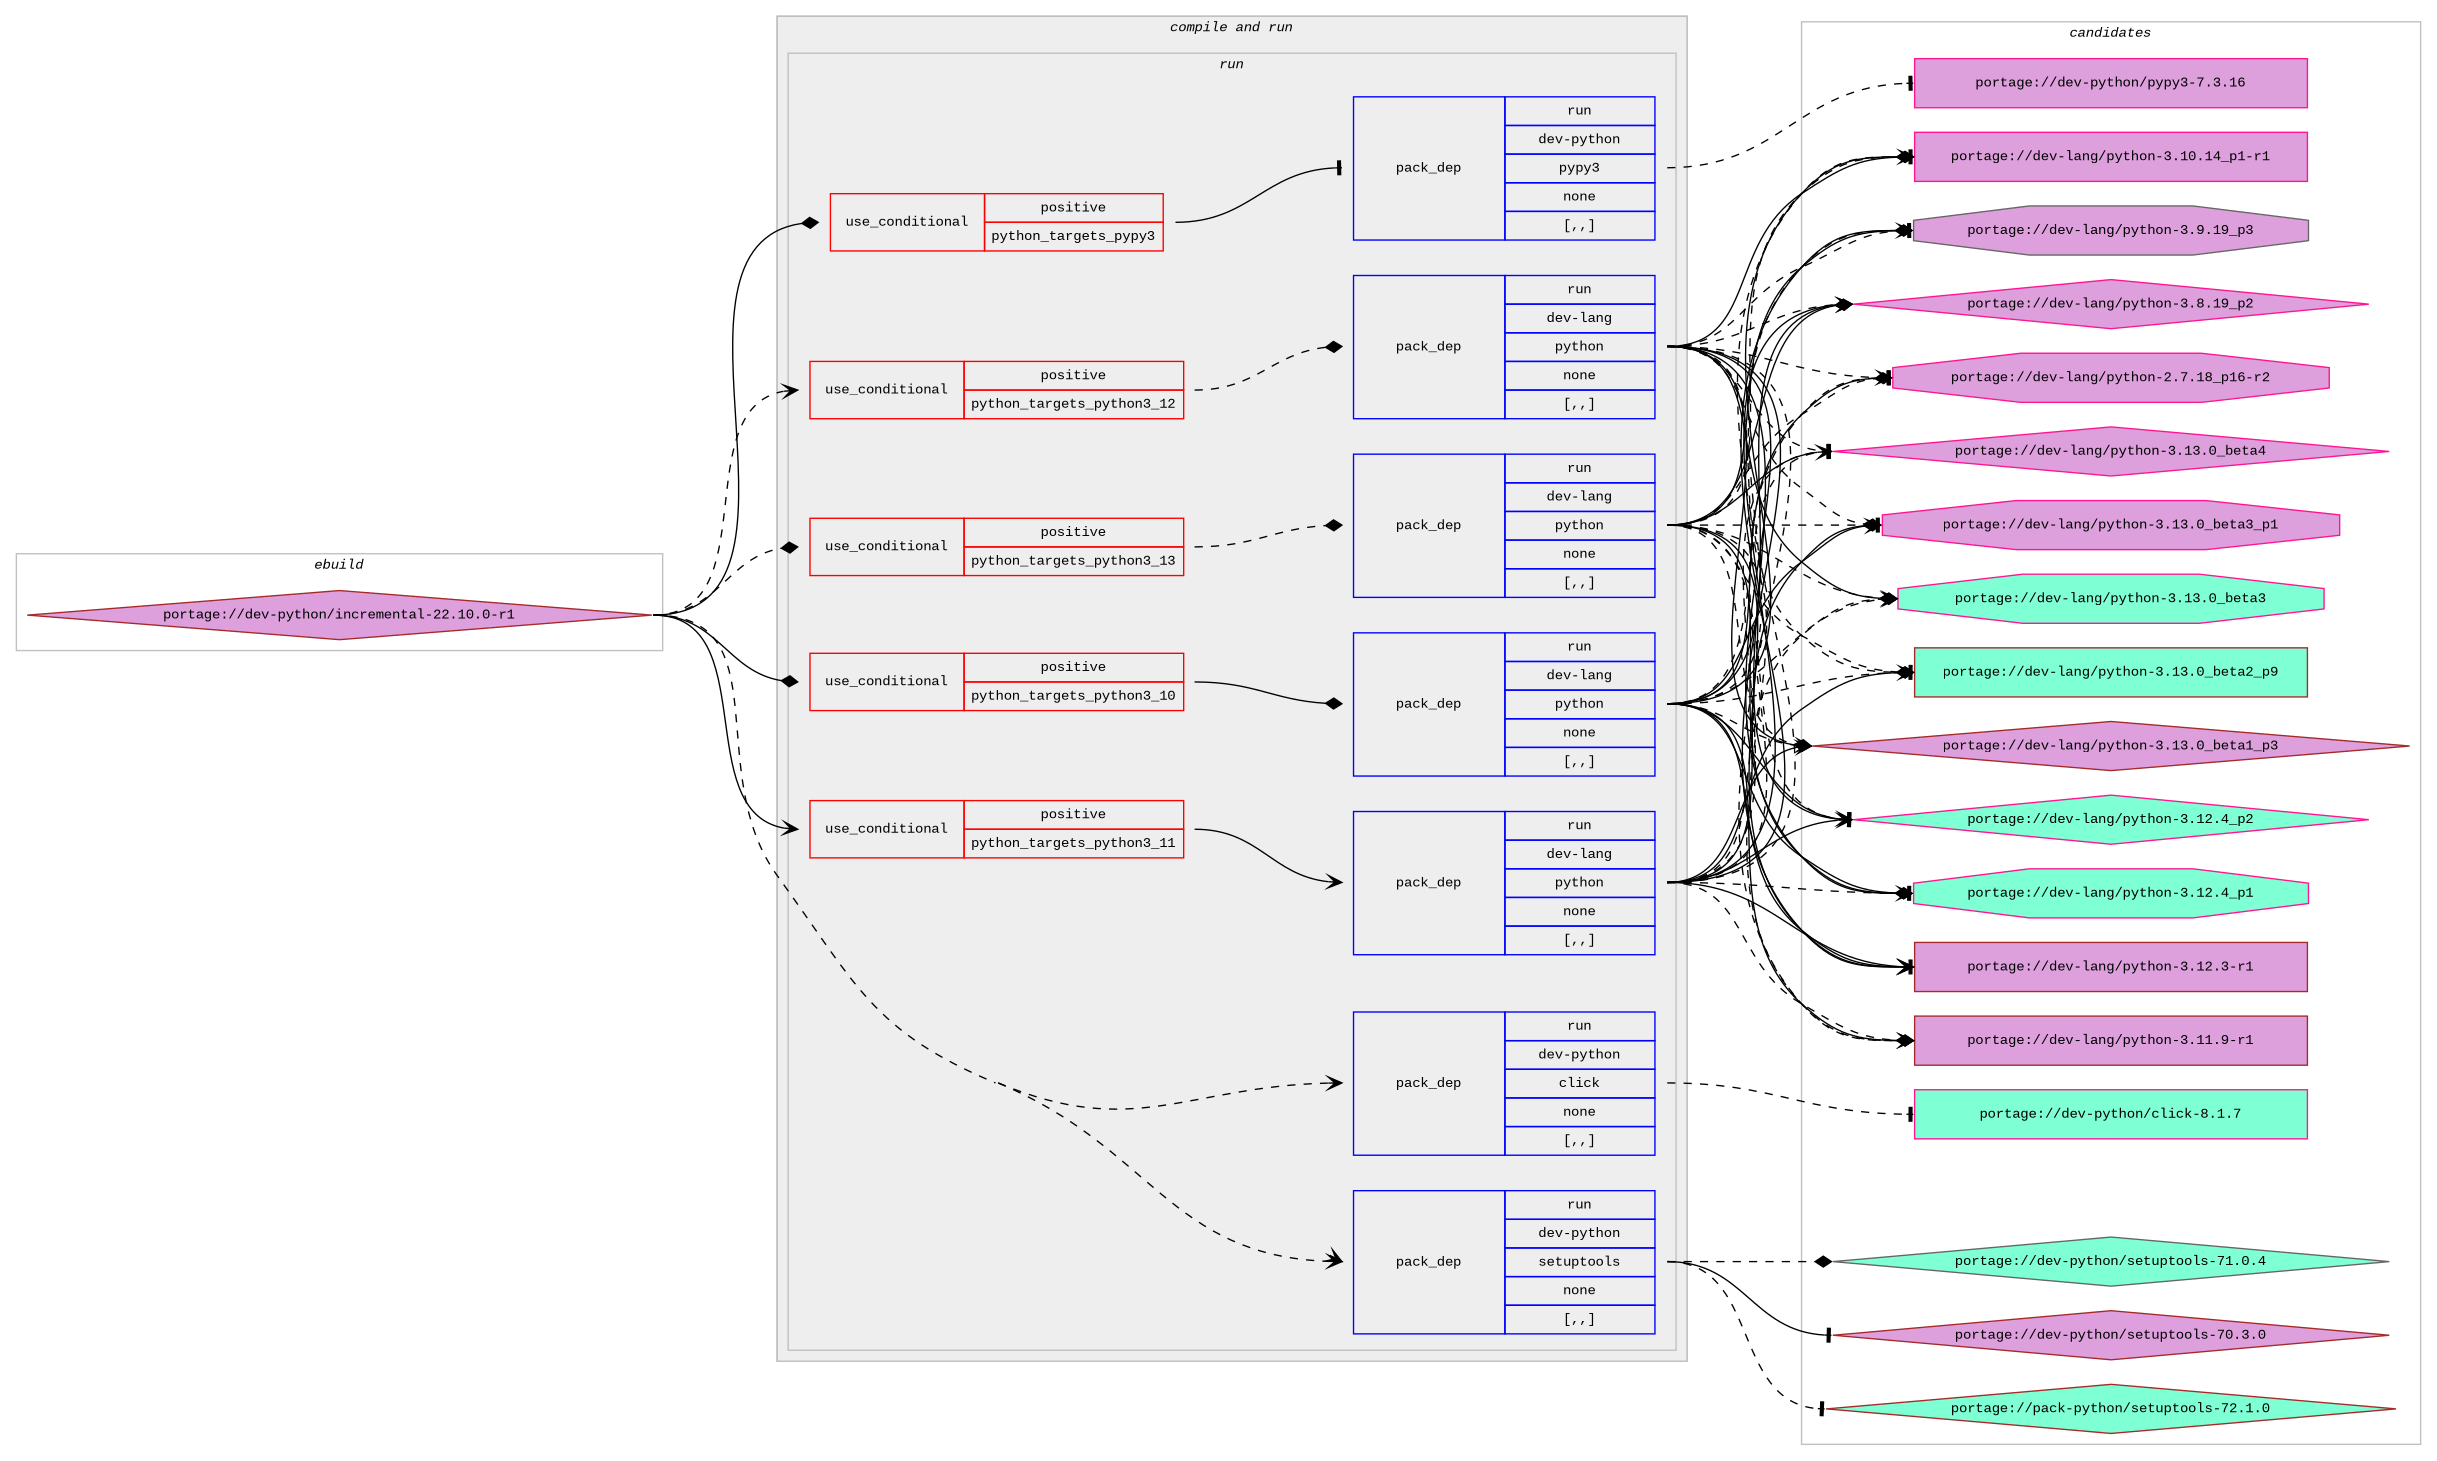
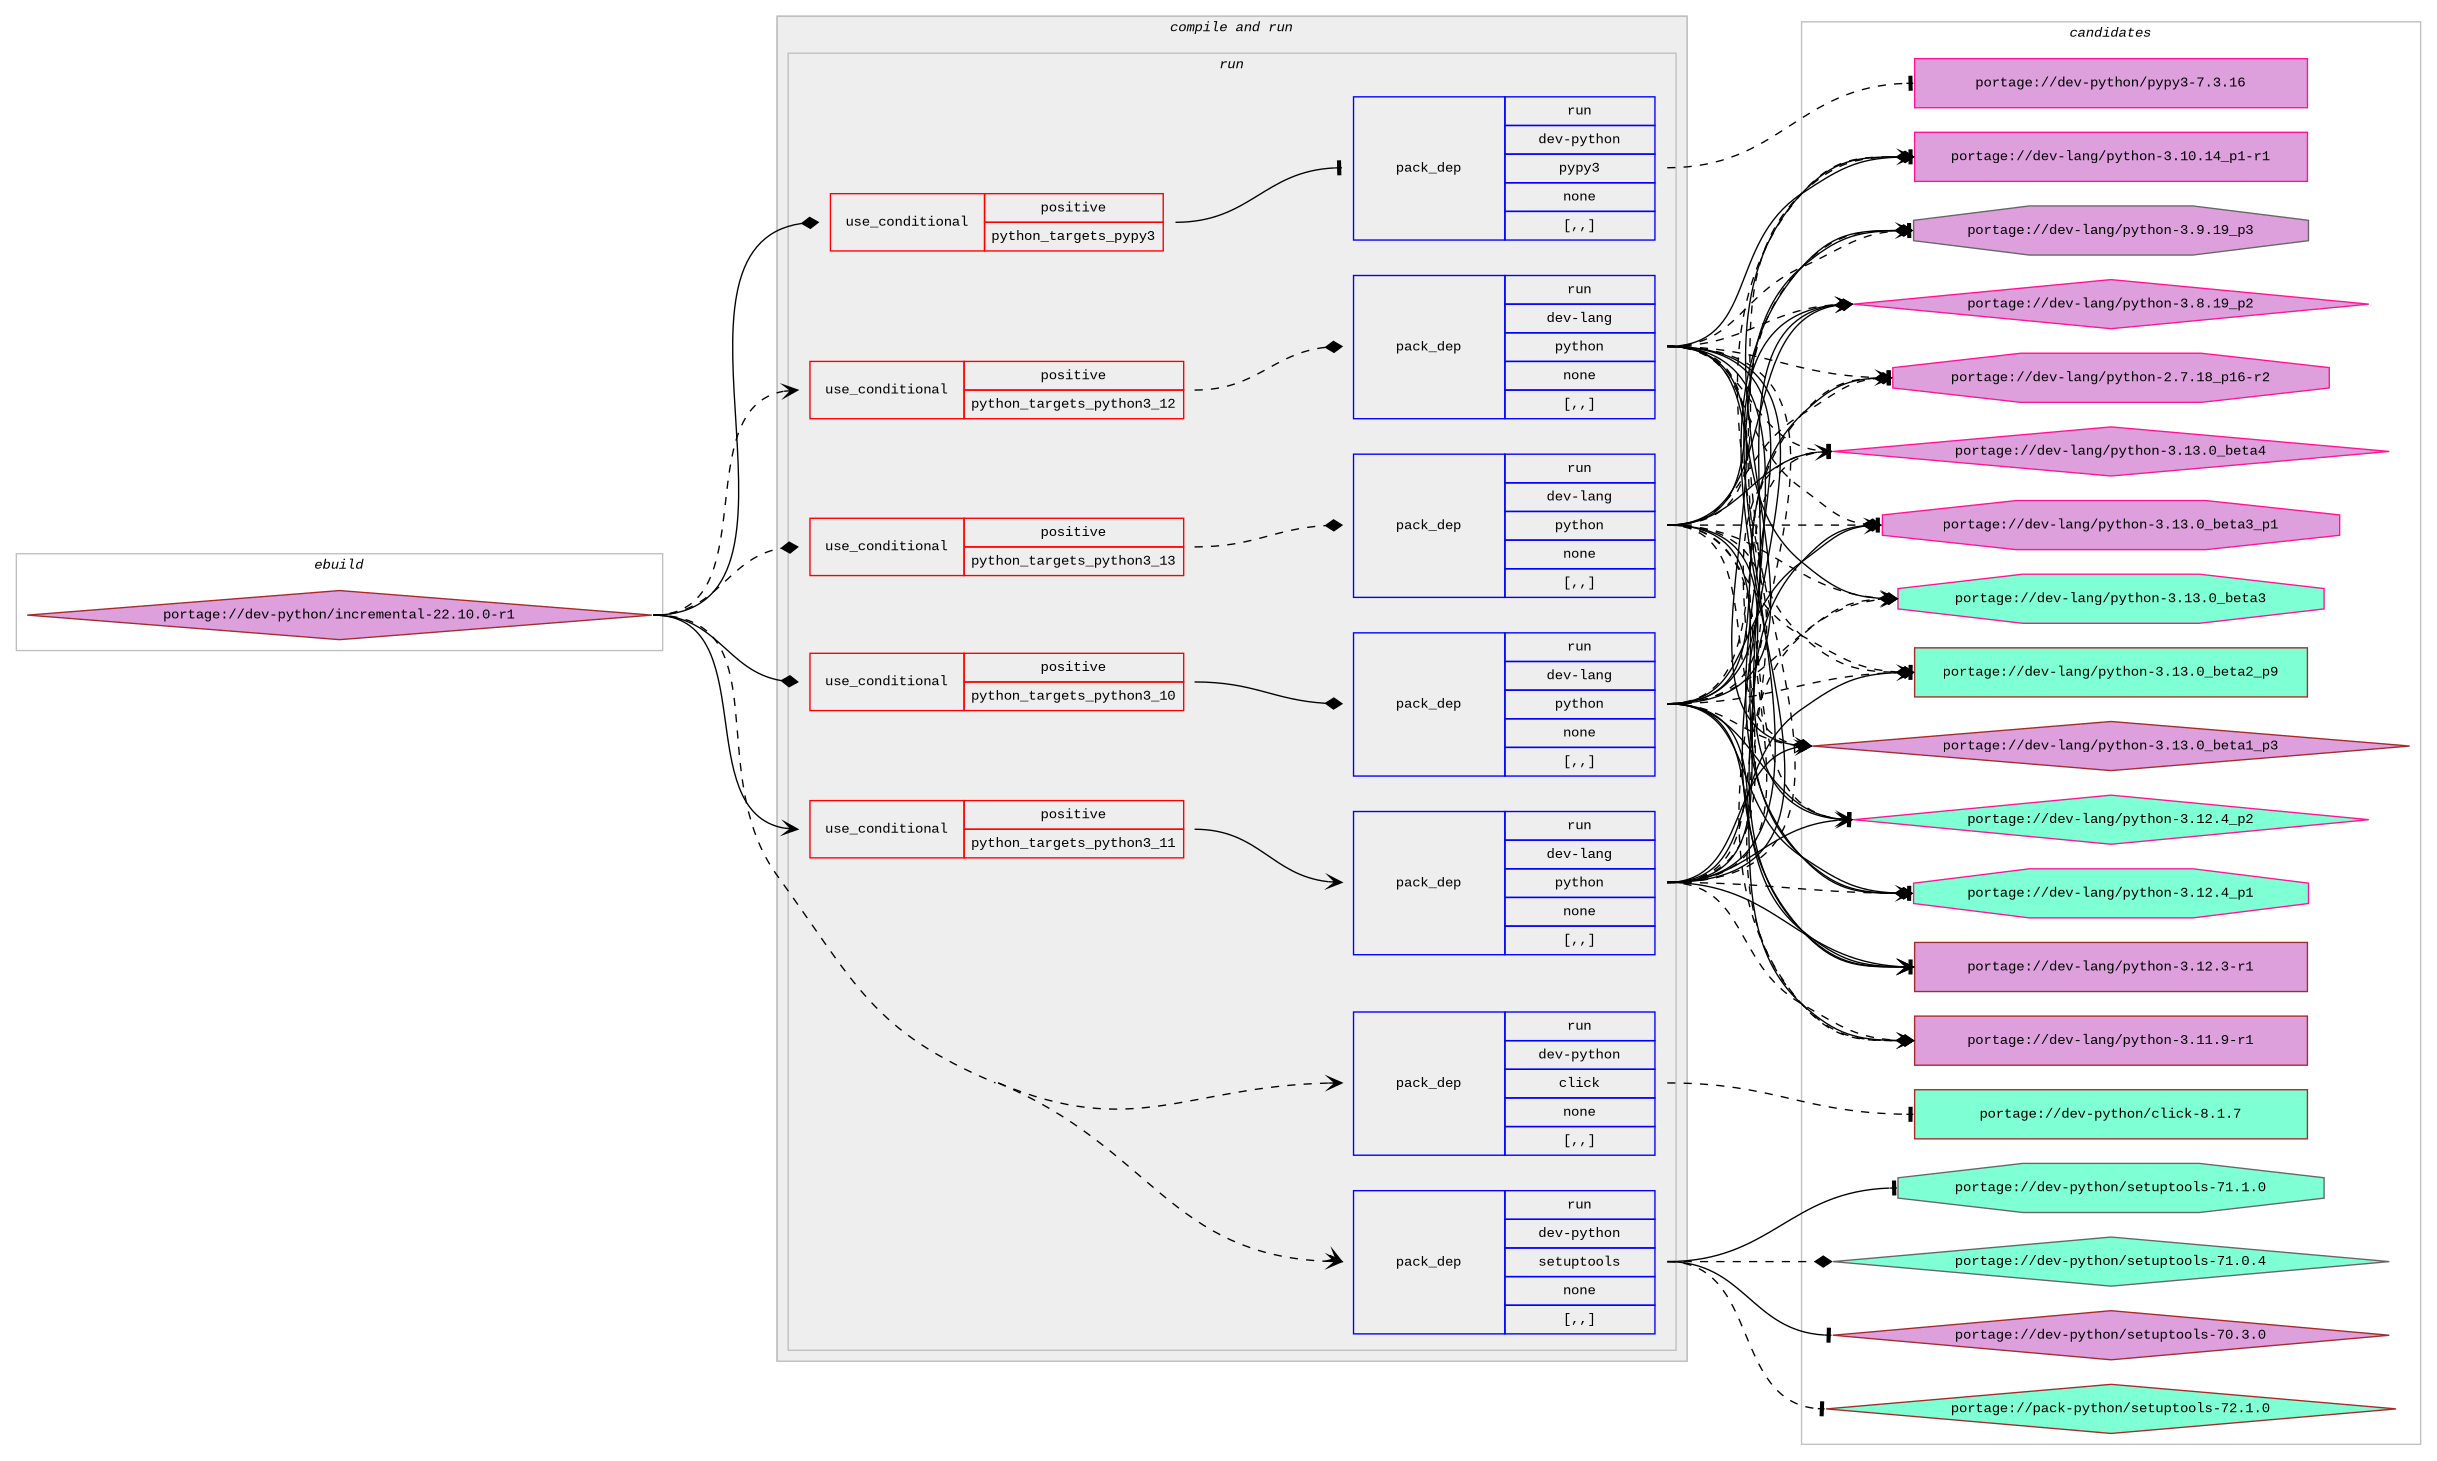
node "portage://dev-python/click-8.1.7": color deeppink -> brown
node "portage://dev-python/setuptools-71.1.0": added
